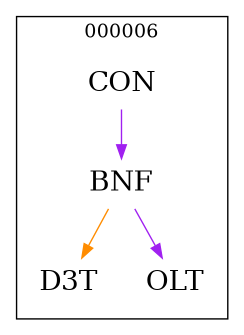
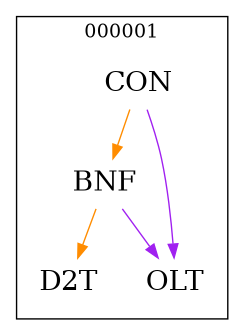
cluster "000006": label "000006" -> "000001"
edge "CON" -> "BNF": color purple -> darkorange
edge "CON" -> "OLT": added
node "D3T": label "D3T" -> "D2T"
